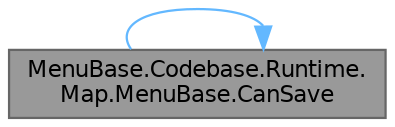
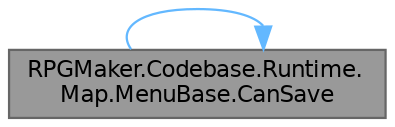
node "MenuBase.Codebase.Runtime. Map.MenuBase.CanSave": label "MenuBase.Codebase.Runtime. Map.MenuBase.CanSave" -> "RPGMaker.Codebase.Runtime. Map.MenuBase.CanSave"
